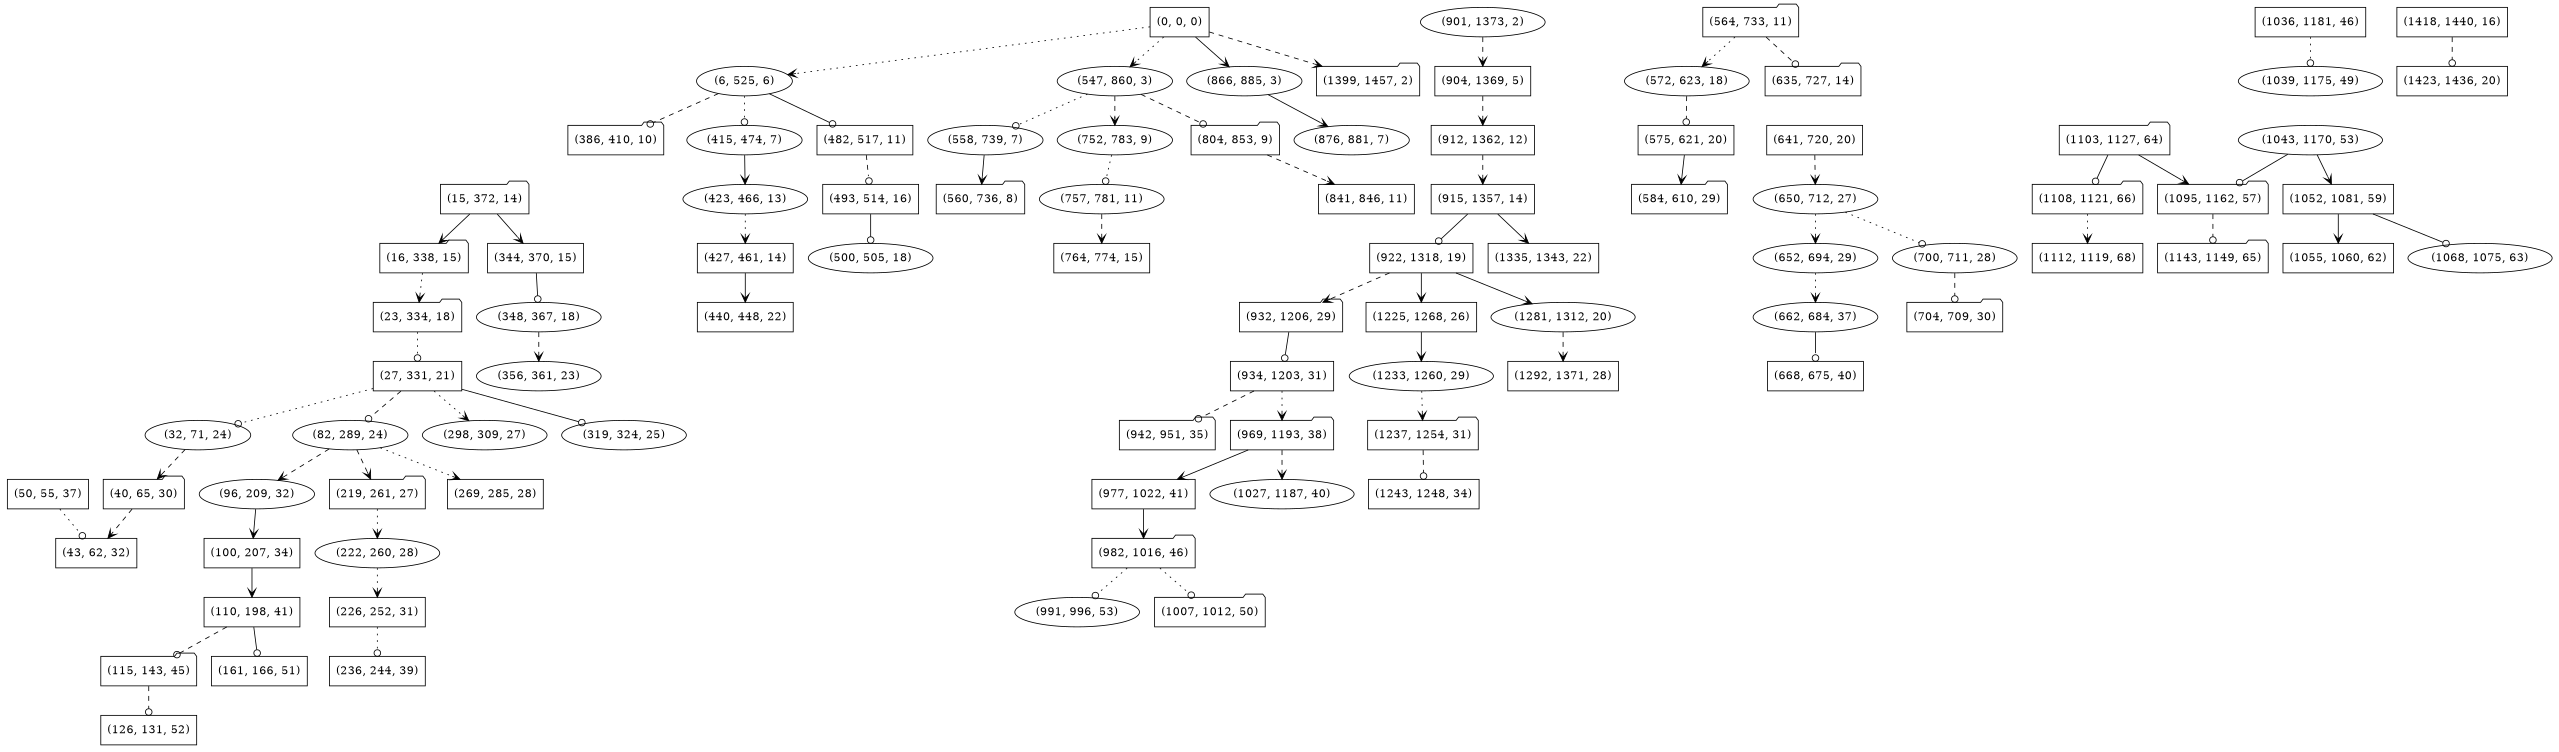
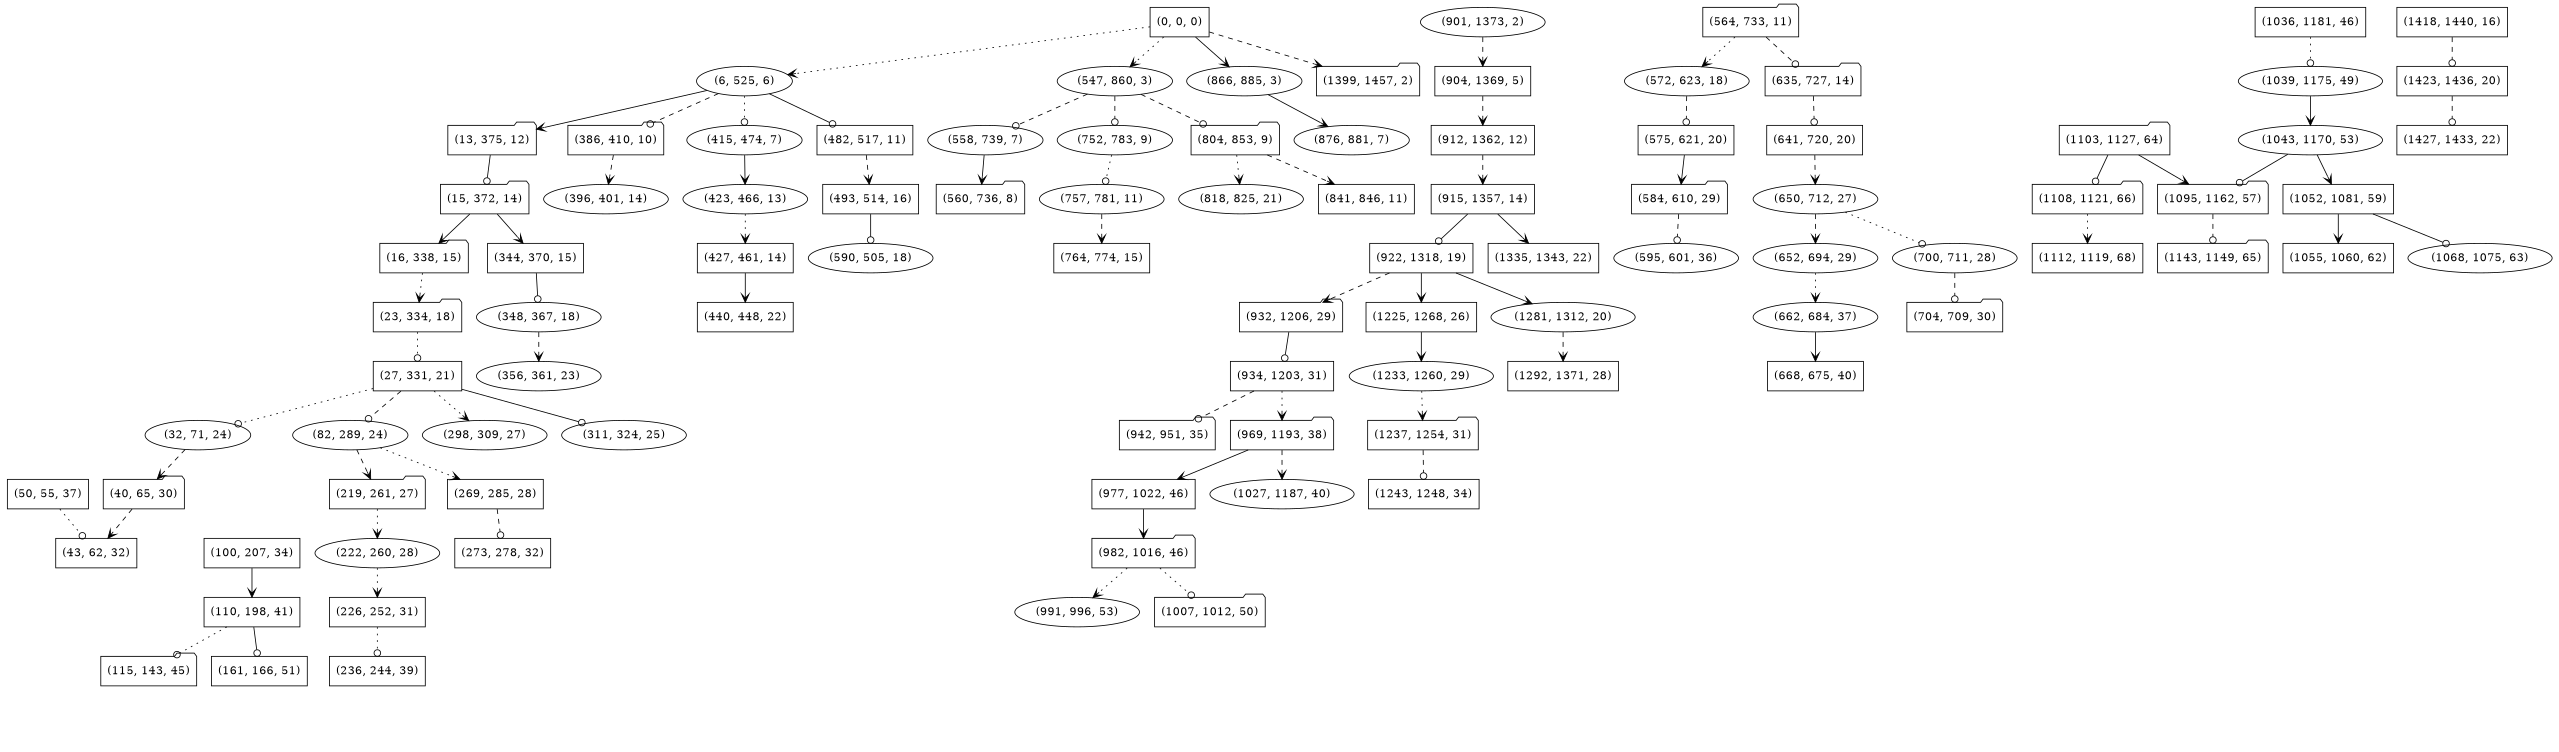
edge "(547, 860, 3)" -> "(752, 783, 9)": arrowhead vee -> odot
edge "(635, 727, 14)" -> "(641, 720, 20)": added
edge "(1039, 1175, 49)" -> "(1043, 1170, 53)": added
edge "(547, 860, 3)" -> "(558, 739, 7)": style dotted -> dashed
node "(13, 375, 12)": added
node "(1427, 1433, 22)": added
edge "(482, 517, 11)" -> "(493, 514, 16)": arrowhead odot -> vee
node "(396, 401, 14)": added
node "(818, 825, 21)": added
edge "(650, 712, 27)" -> "(652, 694, 29)": style dotted -> dashed
node "(500, 505, 18)": label "(500, 505, 18)" -> "(590, 505, 18)"
node "(595, 601, 36)": added
edge "(662, 684, 37)" -> "(668, 675, 40)": arrowhead odot -> vee
node "(319, 324, 25)": label "(319, 324, 25)" -> "(311, 324, 25)"
node "(96, 209, 32)": removed
node "(977, 1022, 41)": label "(977, 1022, 41)" -> "(977, 1022, 46)"
node "(273, 278, 32)": added
edge "(982, 1016, 46)" -> "(991, 996, 53)": arrowhead odot -> vee
edge "(110, 198, 41)" -> "(115, 143, 45)": style dashed -> dotted
node "(126, 131, 52)": removed
